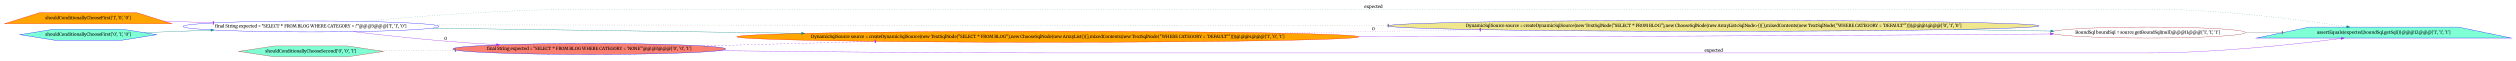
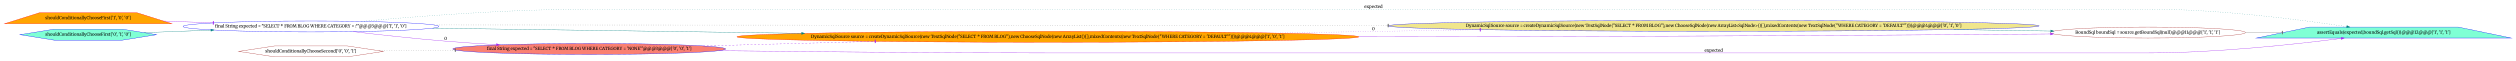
node "shouldConditionallyChooseSecond['0', '0', '1']": fillcolor aquamarine -> white
